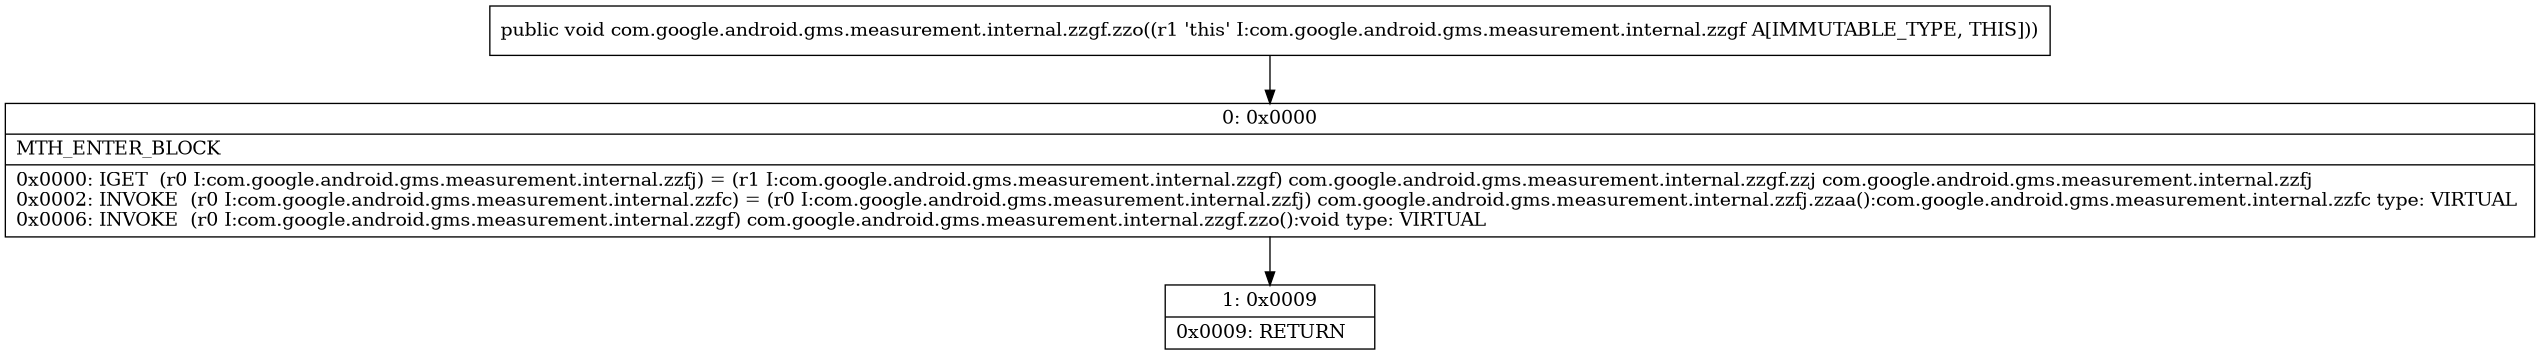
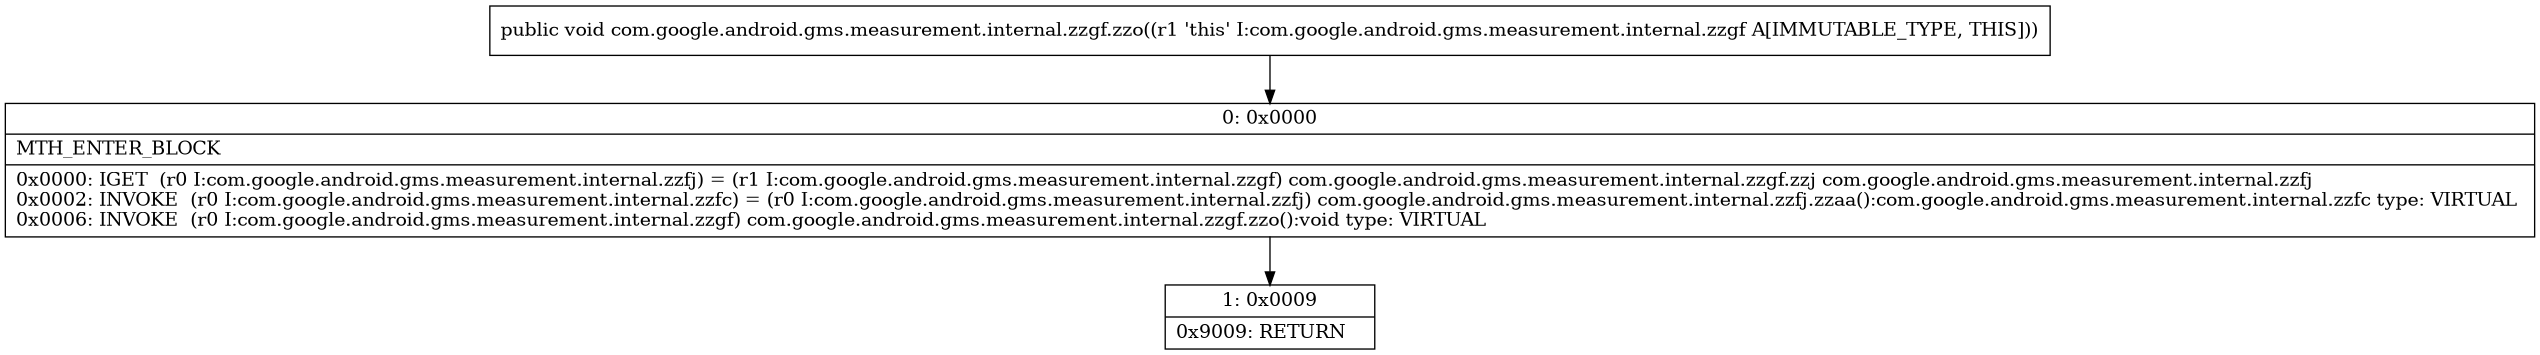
node "1: 0x0009": text "0x0009: RETURN" -> "0x9009: RETURN"
